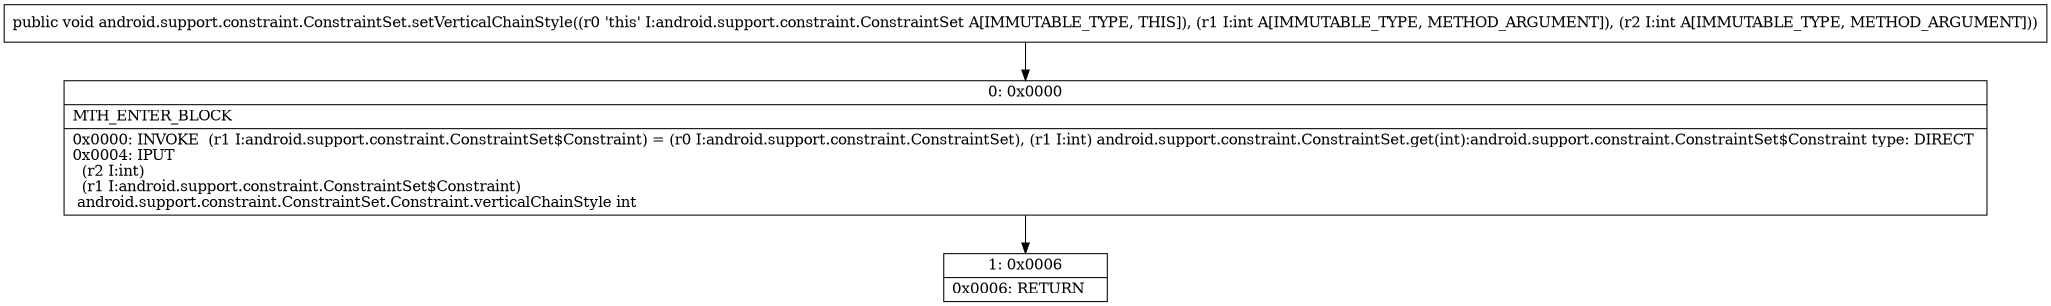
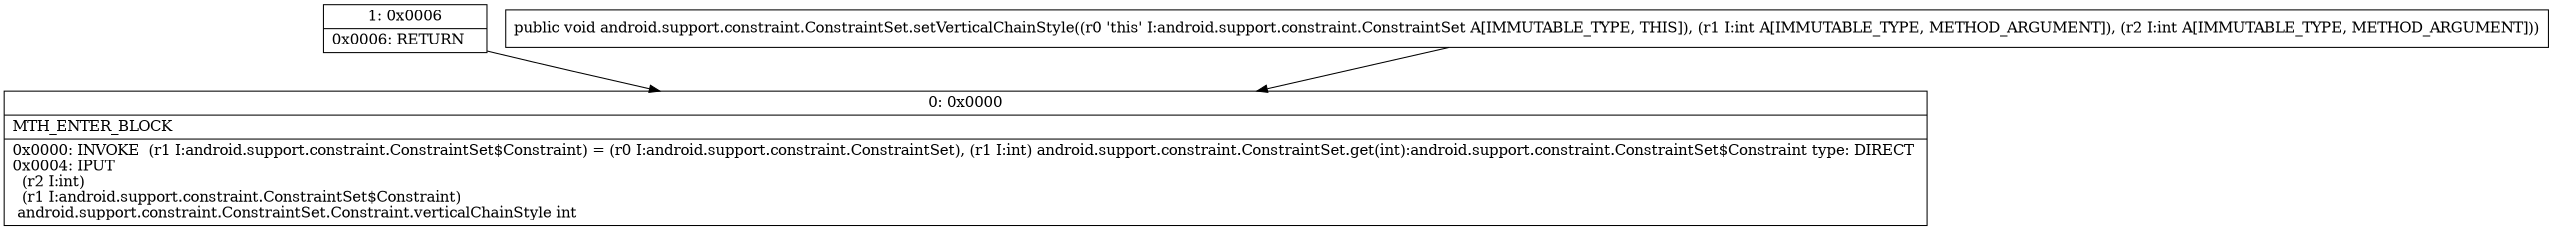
edge "0: 0x0000" -> "1: 0x0006": reversed
